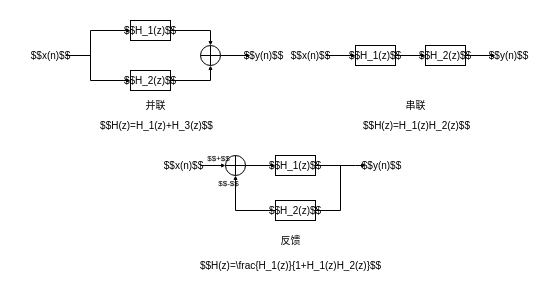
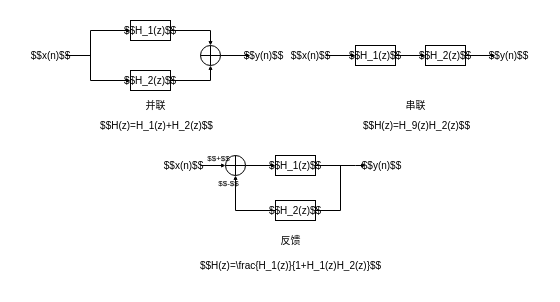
node "$$H(z)=H_1(z)+H_3(z)$$": label "$$H(z)=H_1(z)+H_3(z)$$" -> "$$H(z)=H_1(z)+H_2(z)$$"
node "$$H(z)=H_1(z)H_2(z)$$": label "$$H(z)=H_1(z)H_2(z)$$" -> "$$H(z)=H_9(z)H_2(z)$$"
